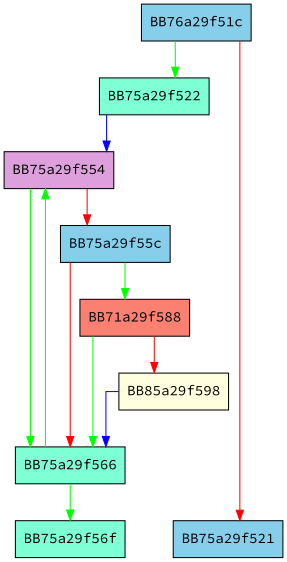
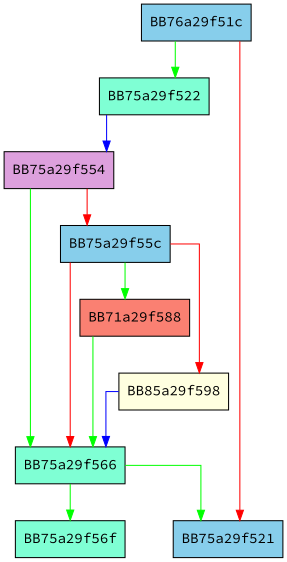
edge "BB75a29f566" -> "BB75a29f554": now "BB75a29f566" -> "BB75a29f521"
edge "BB71a29f588" -> "BB85a29f598": now "BB75a29f55c" -> "BB85a29f598"
